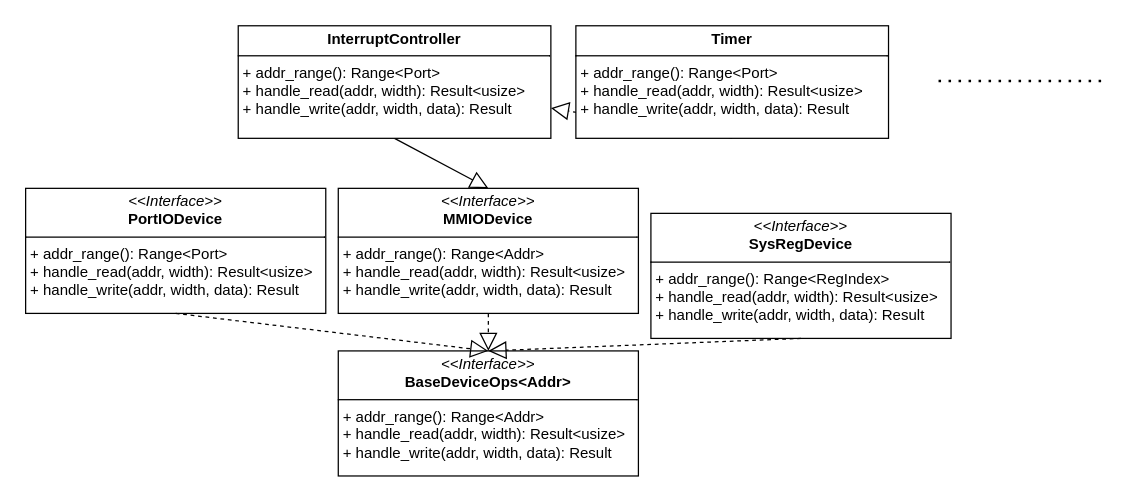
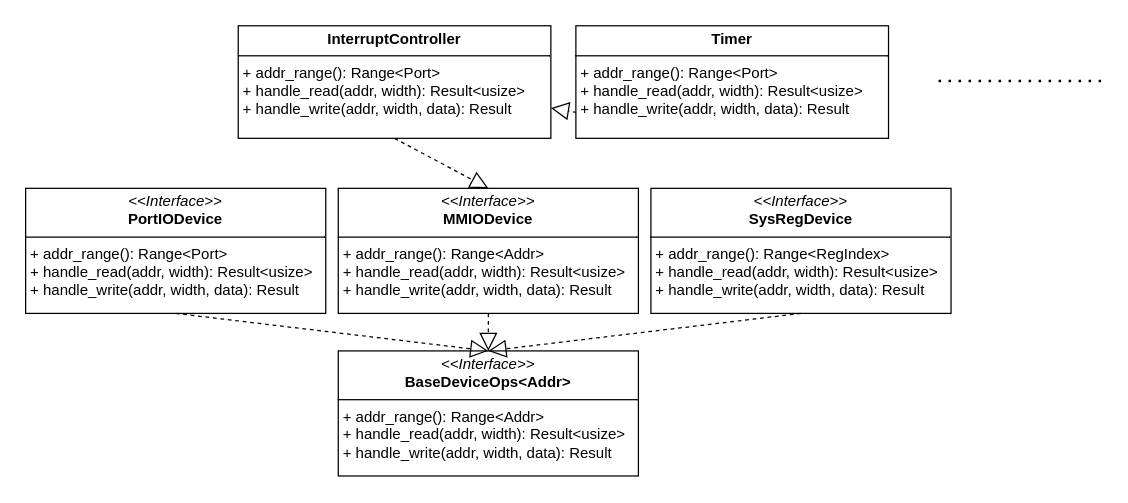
edge "InterruptController + addr_range(): Range<Port> + handle_read(addr, width): Result<usize> + handle_write(addr, width, data): Result" -> "<<Interface>> MMIODevice + addr_range(): Range<Addr> + handle_read(addr, width): Result<usize> + handle_write(addr, width, data): Result": style solid -> dashed
node "<<Interface>> SysRegDevice + addr_range(): Range<RegIndex> + handle_read(addr, width): Result<usize> + handle_write(addr, width, data): Result": moved (801, 276) -> (801, 251)
